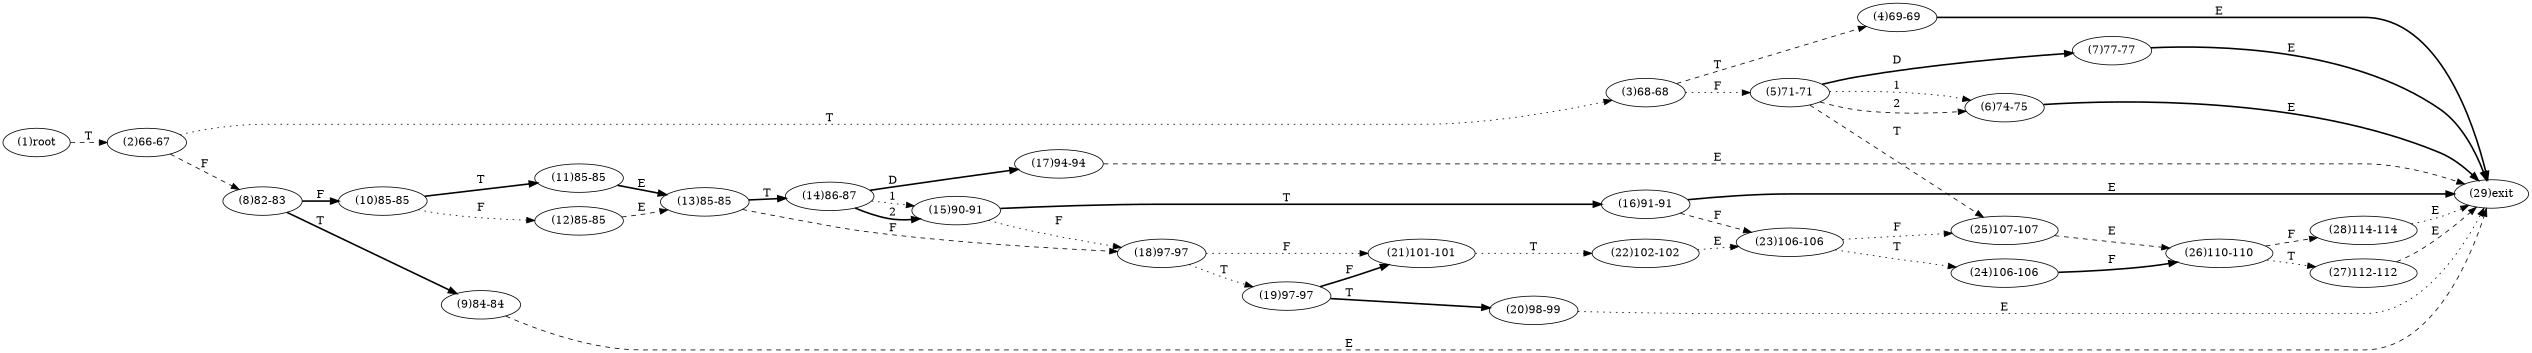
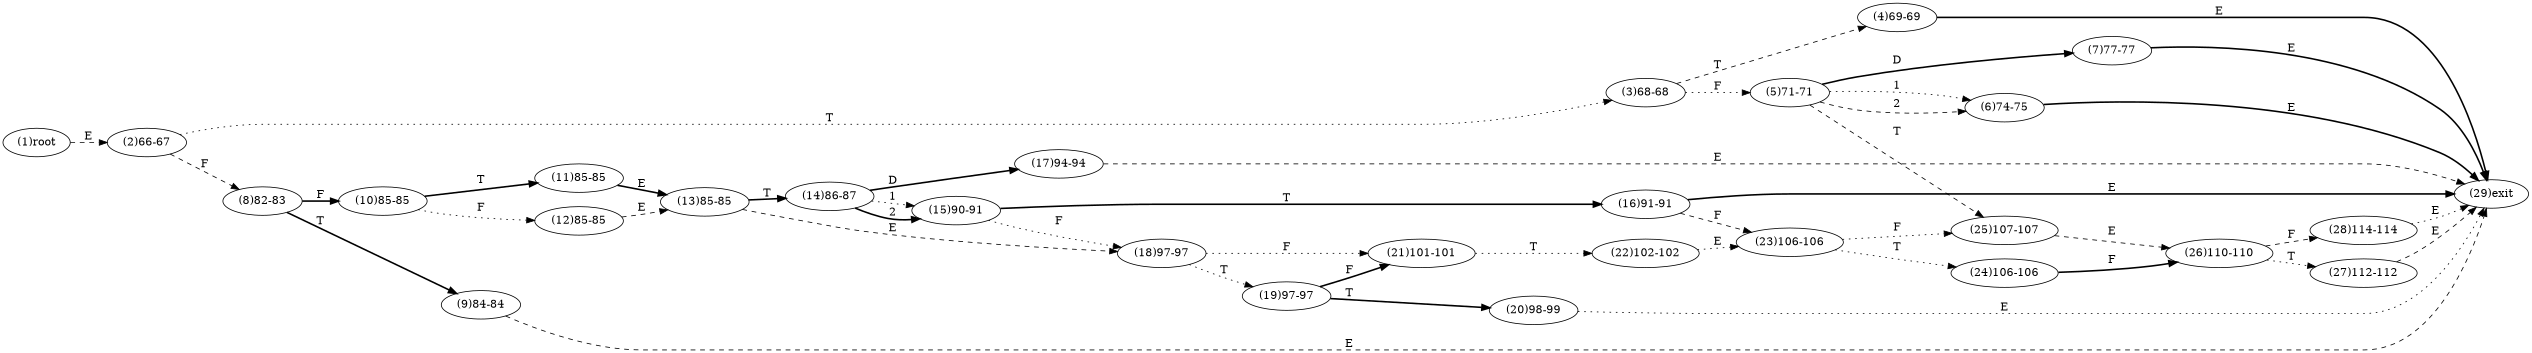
edge "(1)root" -> "(2)66-67": label "T" -> "E"
edge "(13)85-85" -> "(18)97-97": label "F" -> "E"
